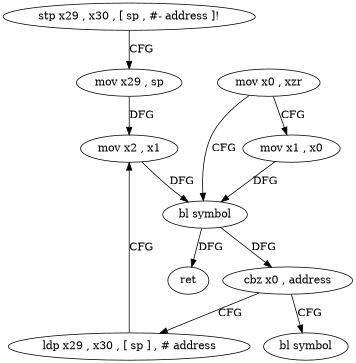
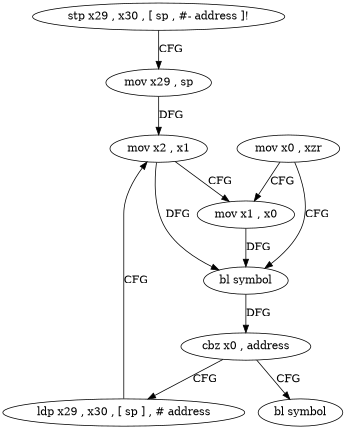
edge "mov x2 , x1" -> "mov x1 , x0": added, label "CFG"
node "ret": removed
